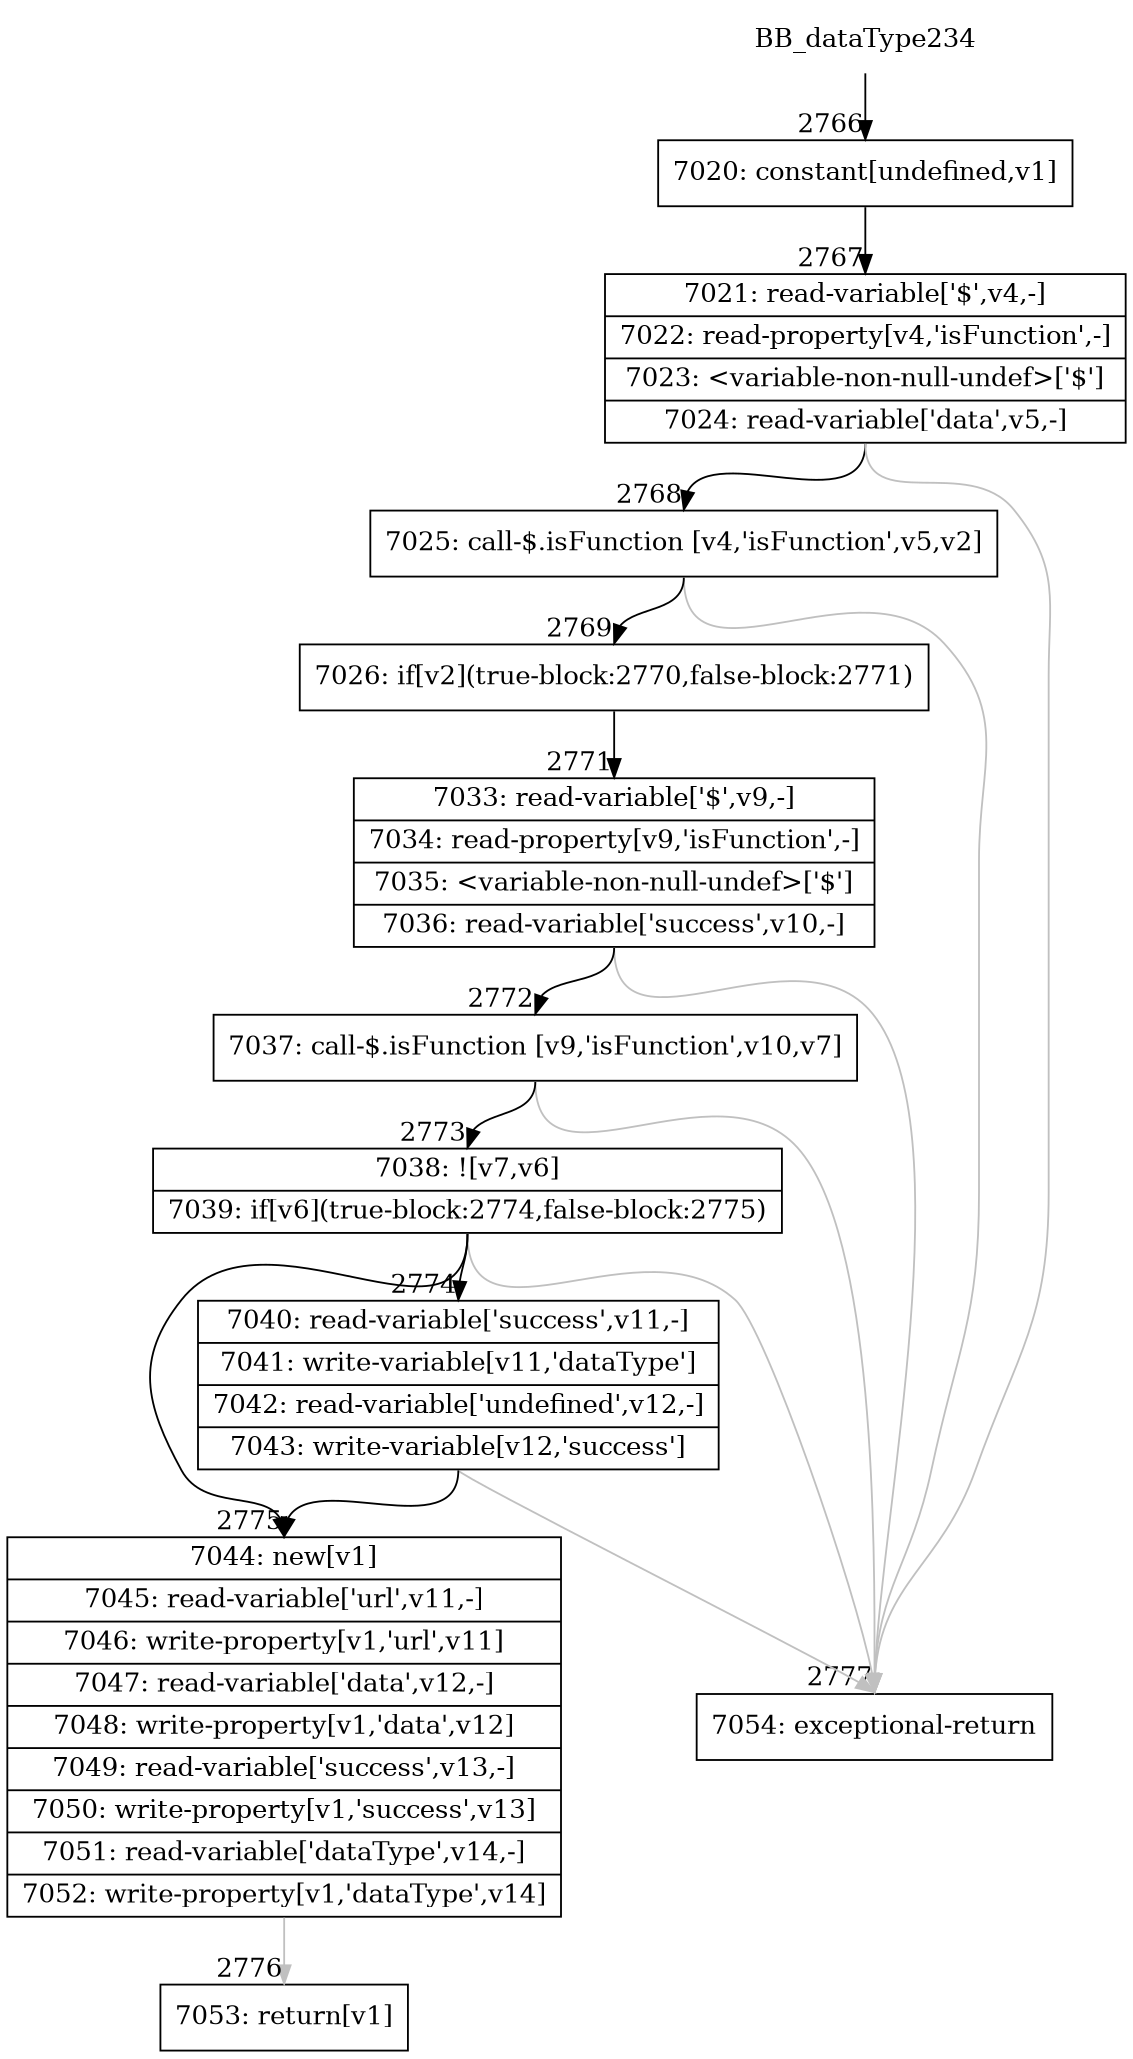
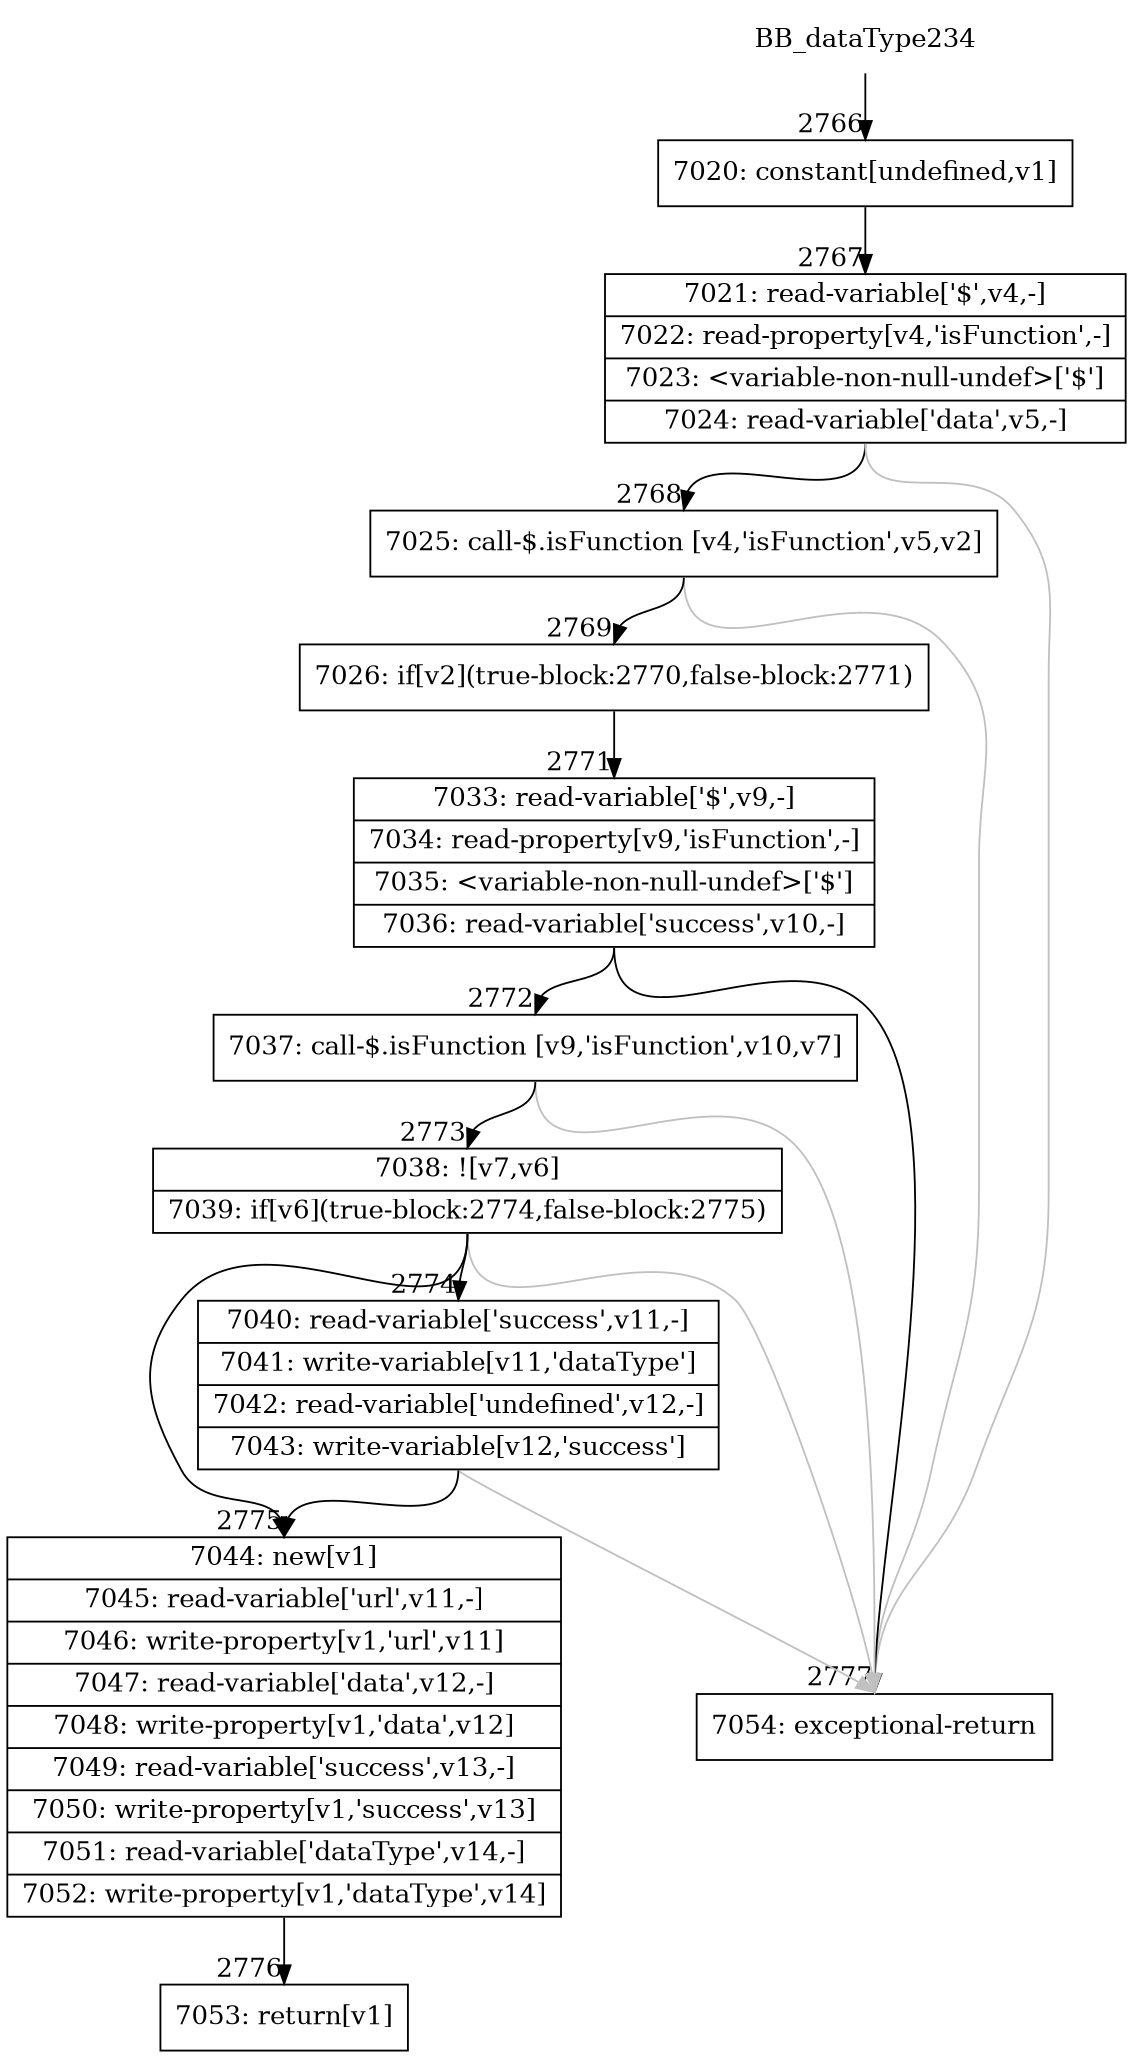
edge "7033: read-variable['$',v9,-]" -> "7054: exceptional-return": color gray -> black
edge "7044: new[v1]" -> "7053: return[v1]": color gray -> black
